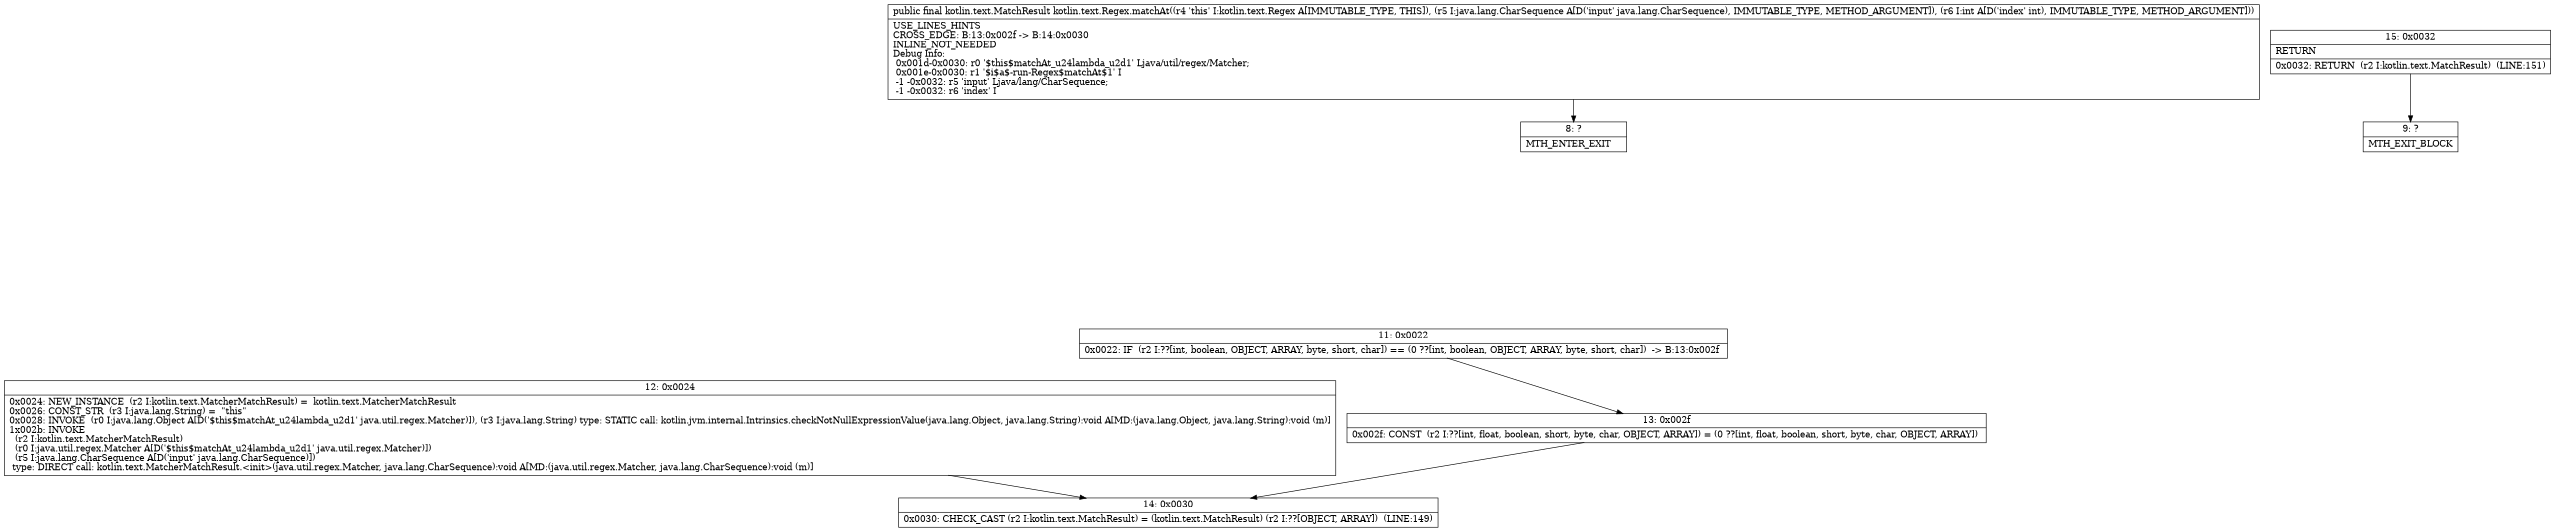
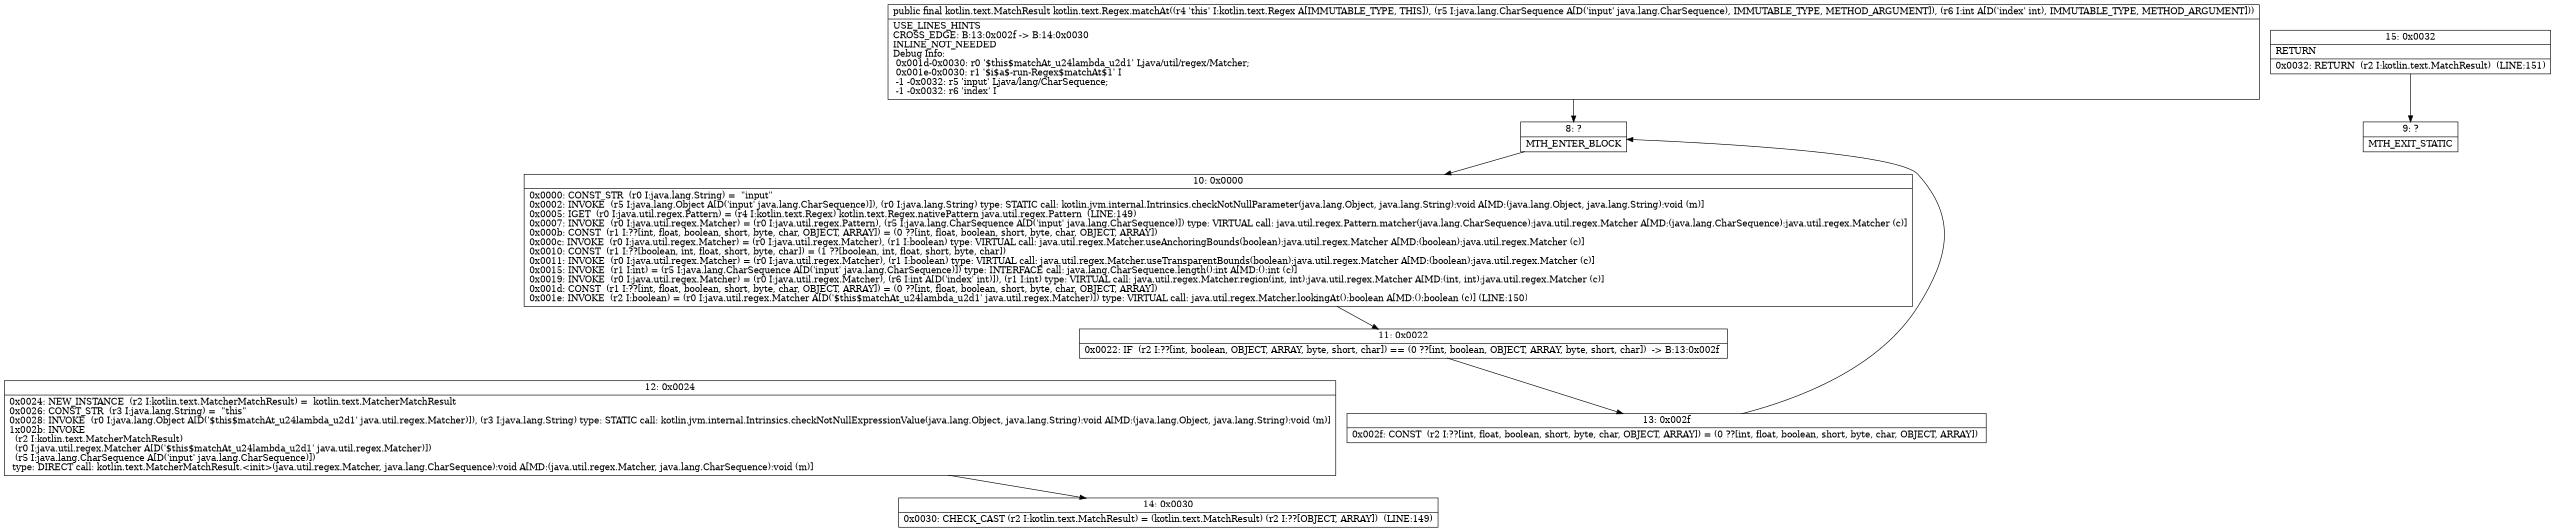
node "8: ?": text "MTH_ENTER_EXIT" -> "MTH_ENTER_BLOCK"
node "9: ?": text "MTH_EXIT_BLOCK" -> "MTH_EXIT_STATIC"
node "10: 0x0000": added
edge "13: 0x002f" -> "14: 0x0030": now "13: 0x002f" -> "8: ?"
